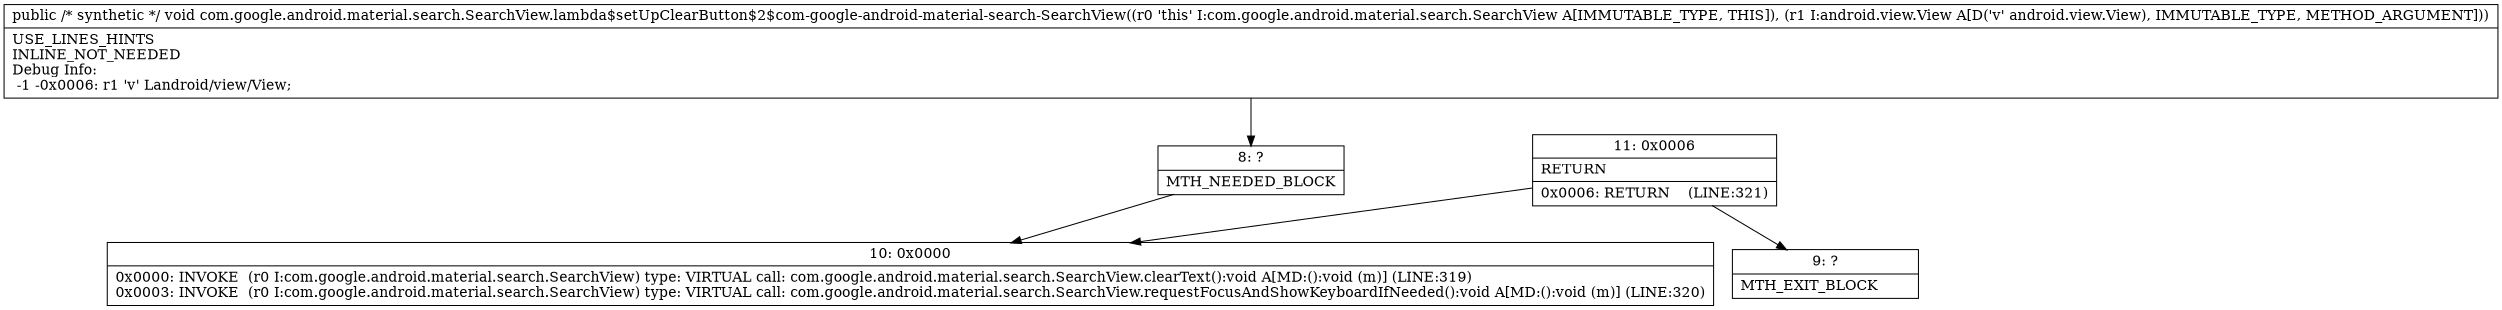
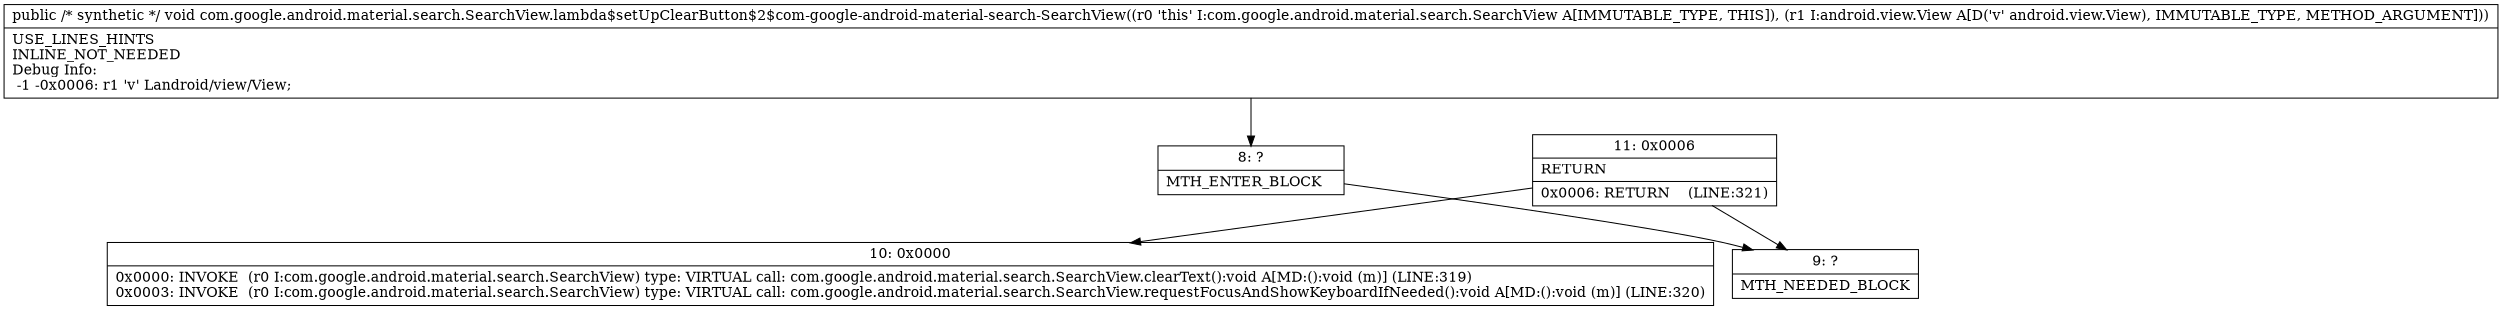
node "8: ?": text "MTH_NEEDED_BLOCK" -> "MTH_ENTER_BLOCK"
edge "8: ?" -> "10: 0x0000": now "8: ?" -> "9: ?"
node "9: ?": text "MTH_EXIT_BLOCK" -> "MTH_NEEDED_BLOCK"
